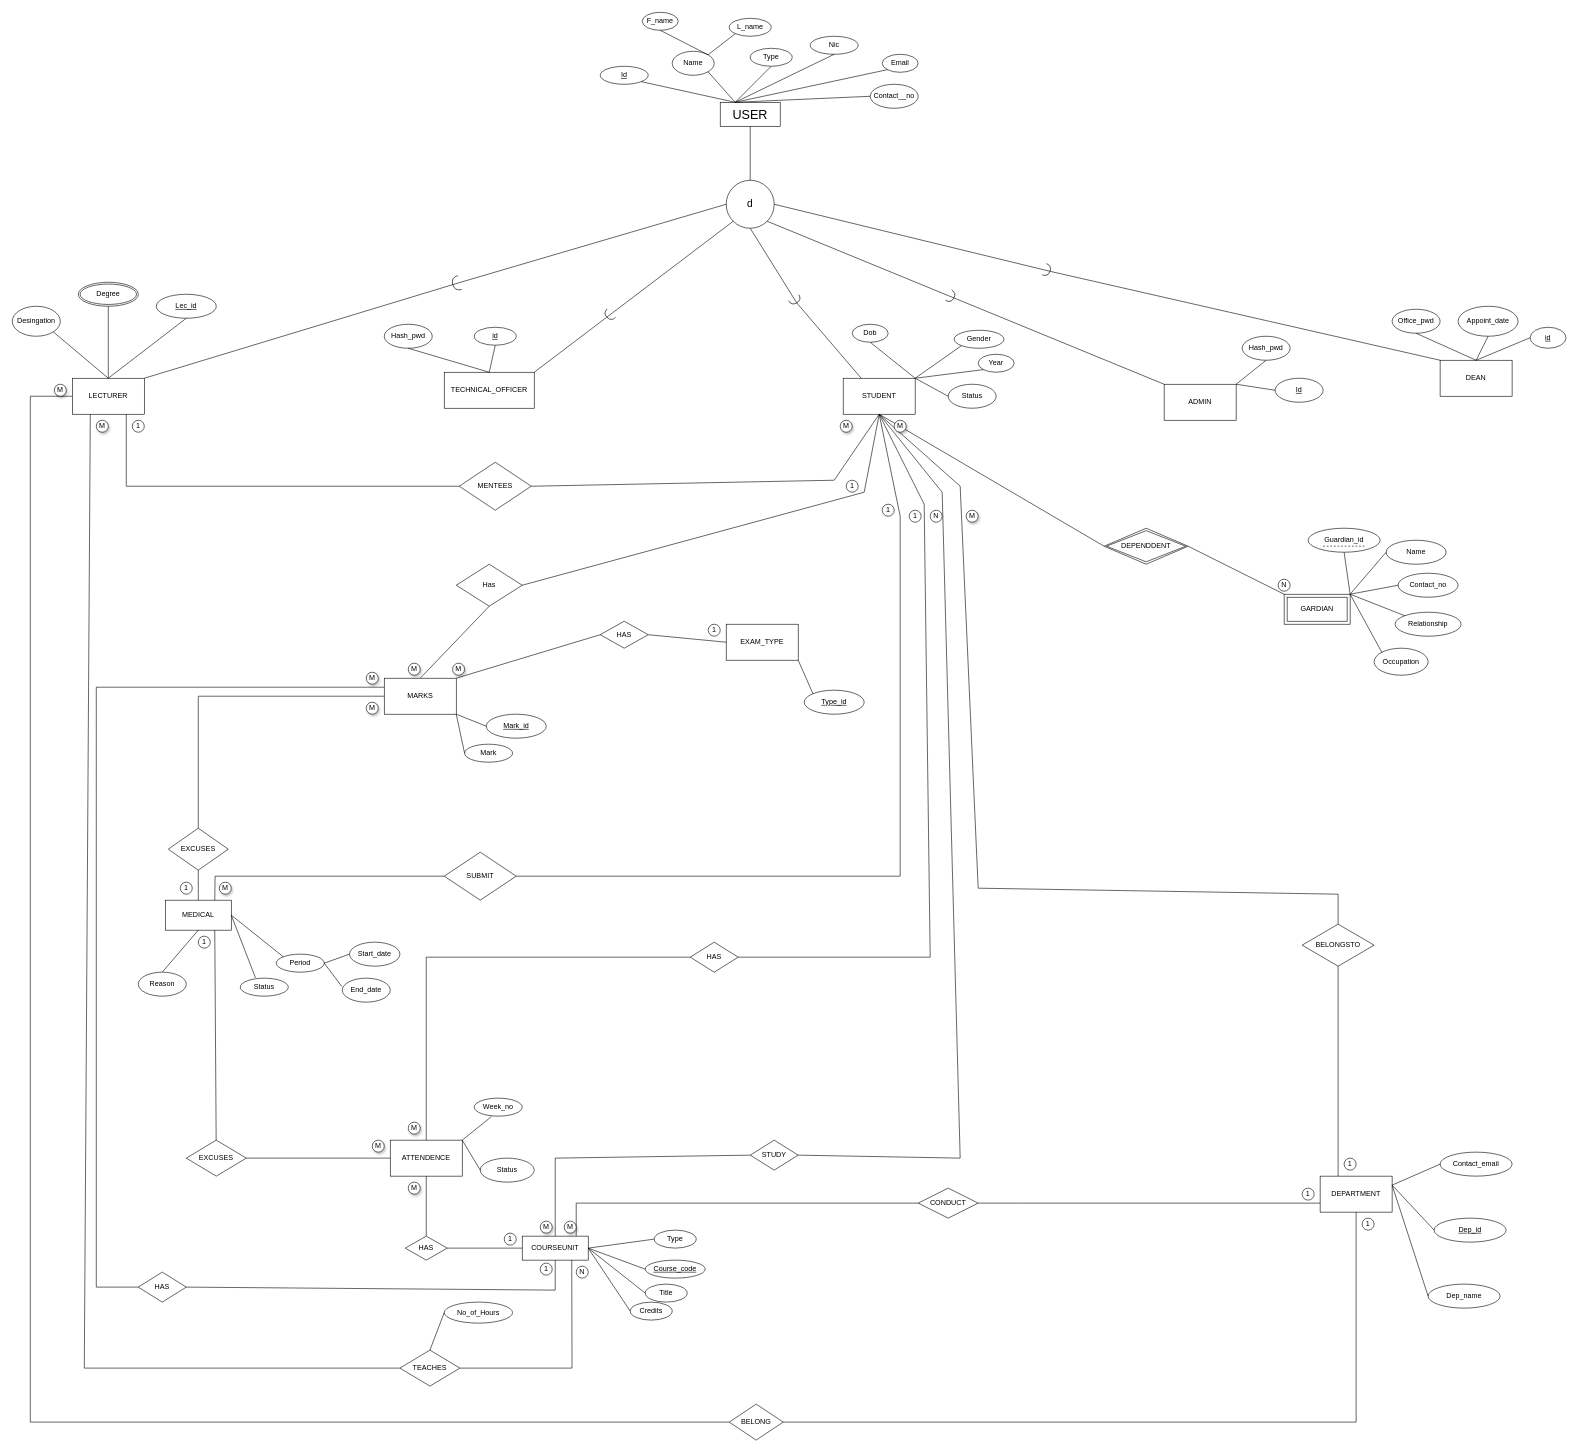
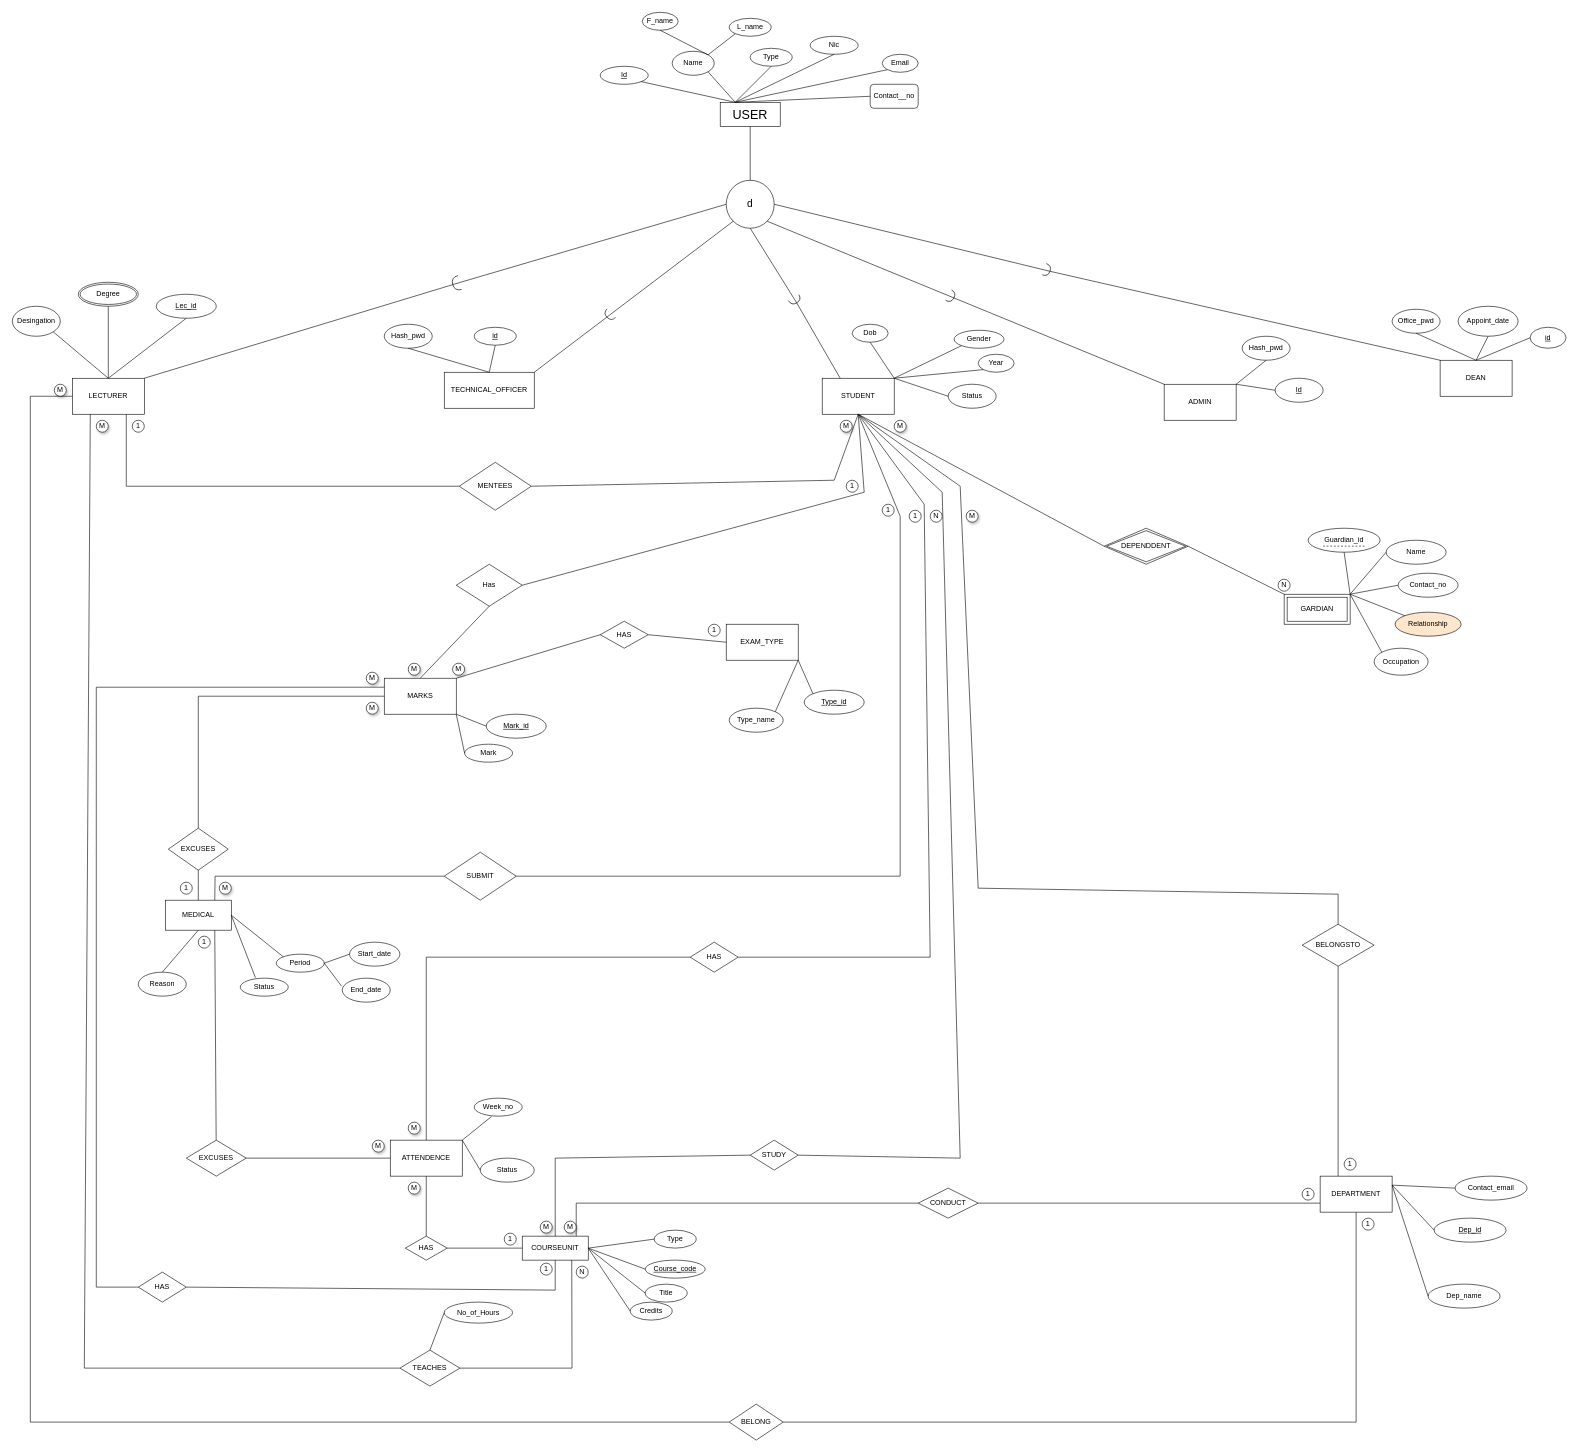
node "Contact__no": shape ellipse -> rounded rectangle
node "STUDENT": moved (879, 396) -> (858, 396)
node "Relationship": fillcolor #ffffff -> #ffe6cc
edge "EXAM_TYPE" -- "Type_name": added
node "Type_name": added
node "Contact_email": moved (1476, 1164) -> (1491, 1188)
